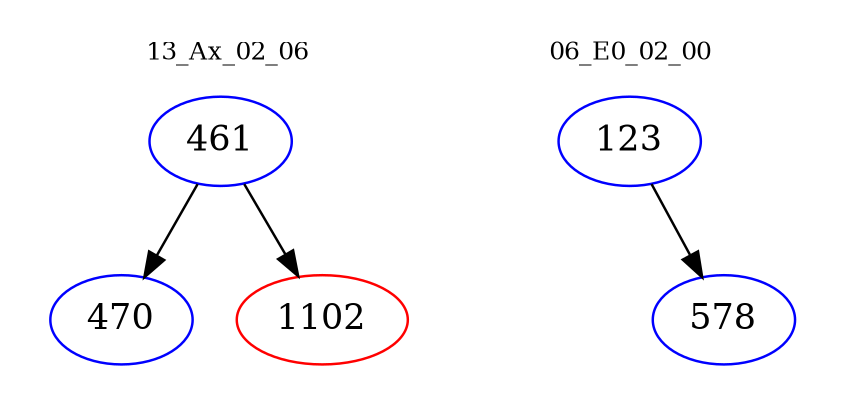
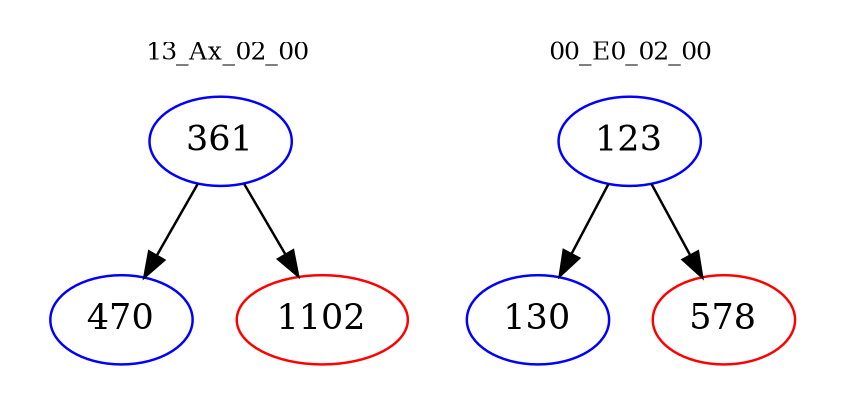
cluster "13_Ax_02_06": label "13_Ax_02_06" -> "13_Ax_02_00"
cluster "06_E0_02_00": label "06_E0_02_00" -> "00_E0_02_00"
node "461": label "461" -> "361"
node "130": added
node "578": color blue -> red
